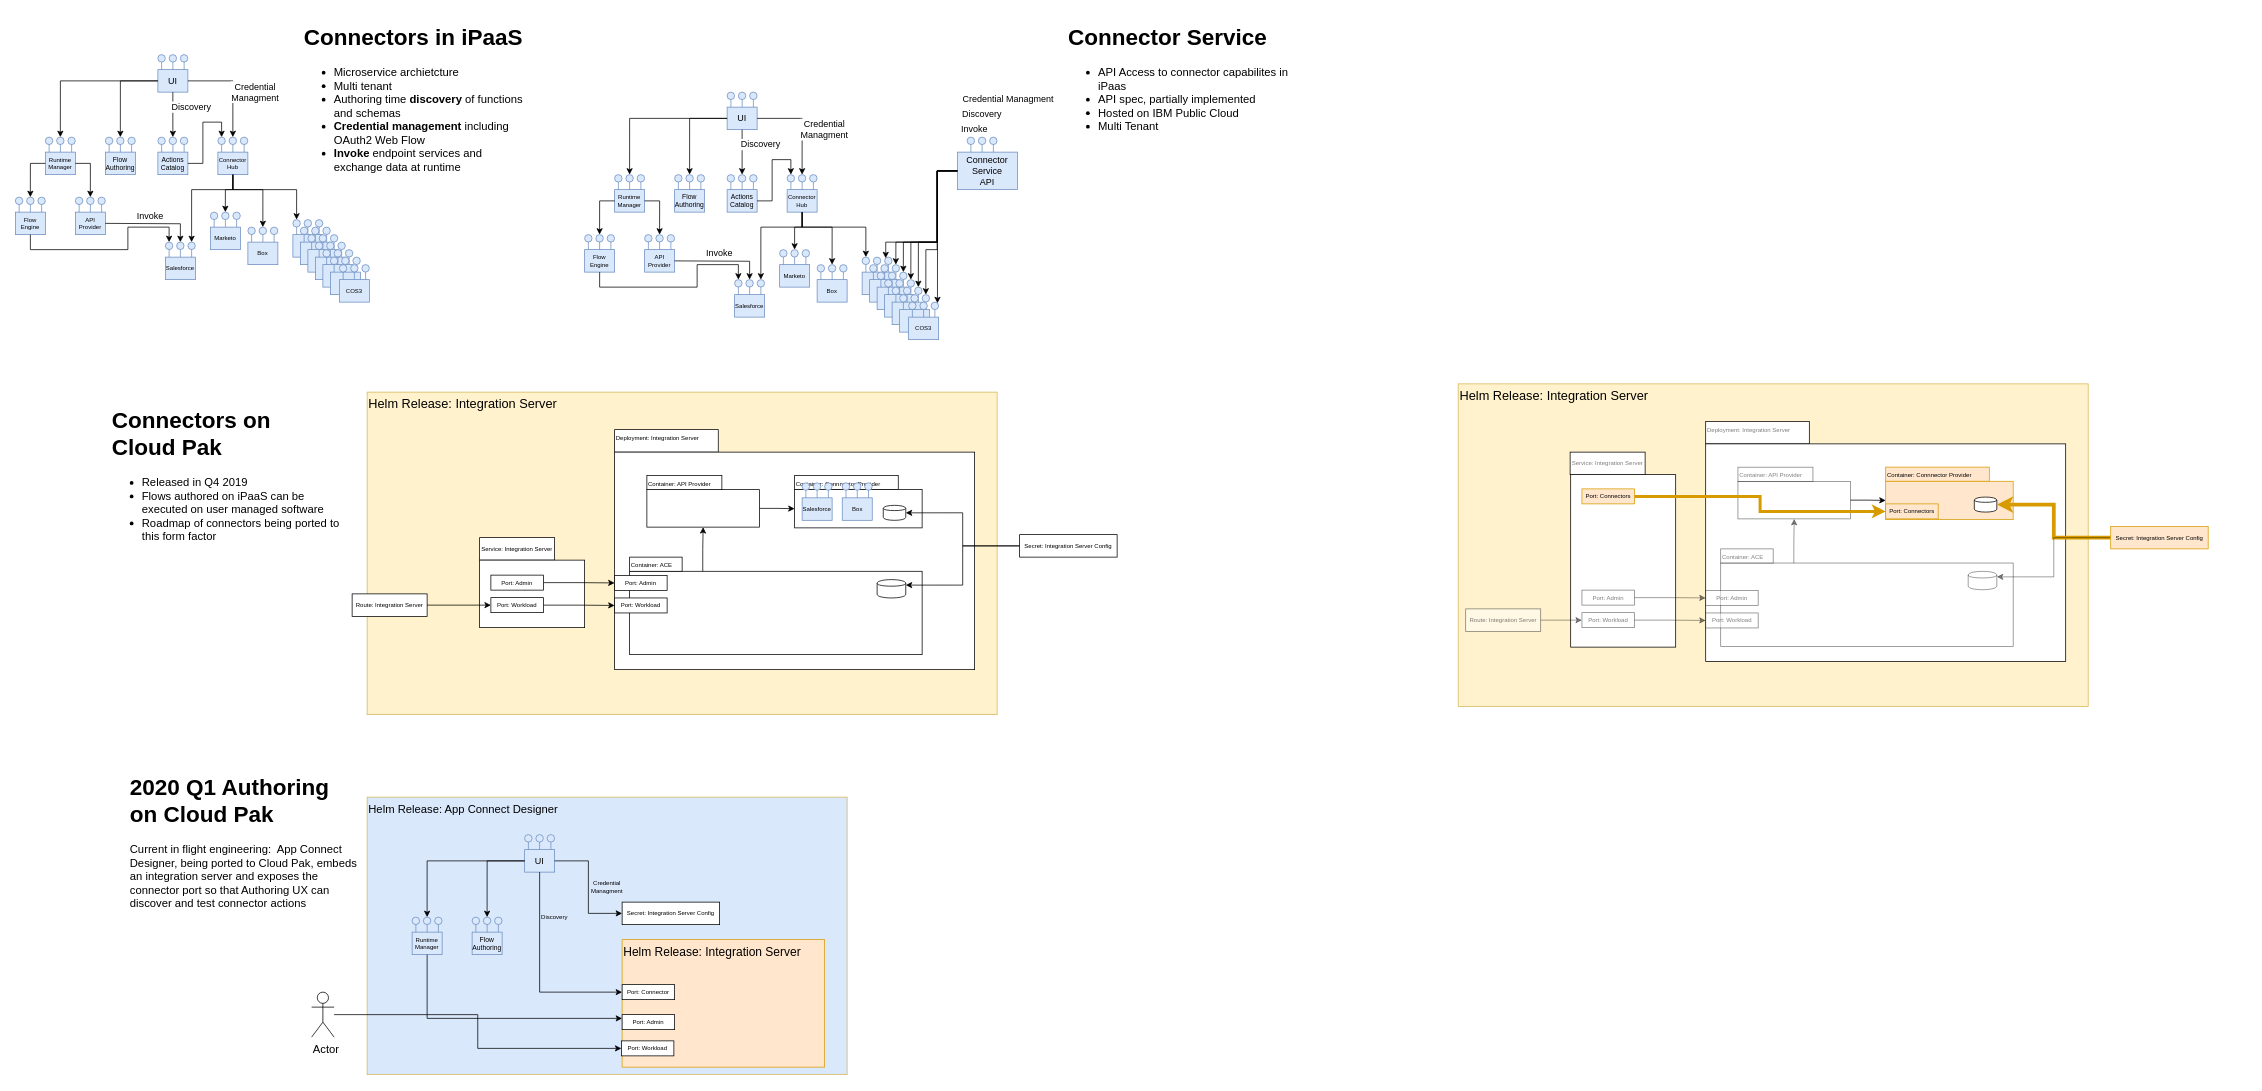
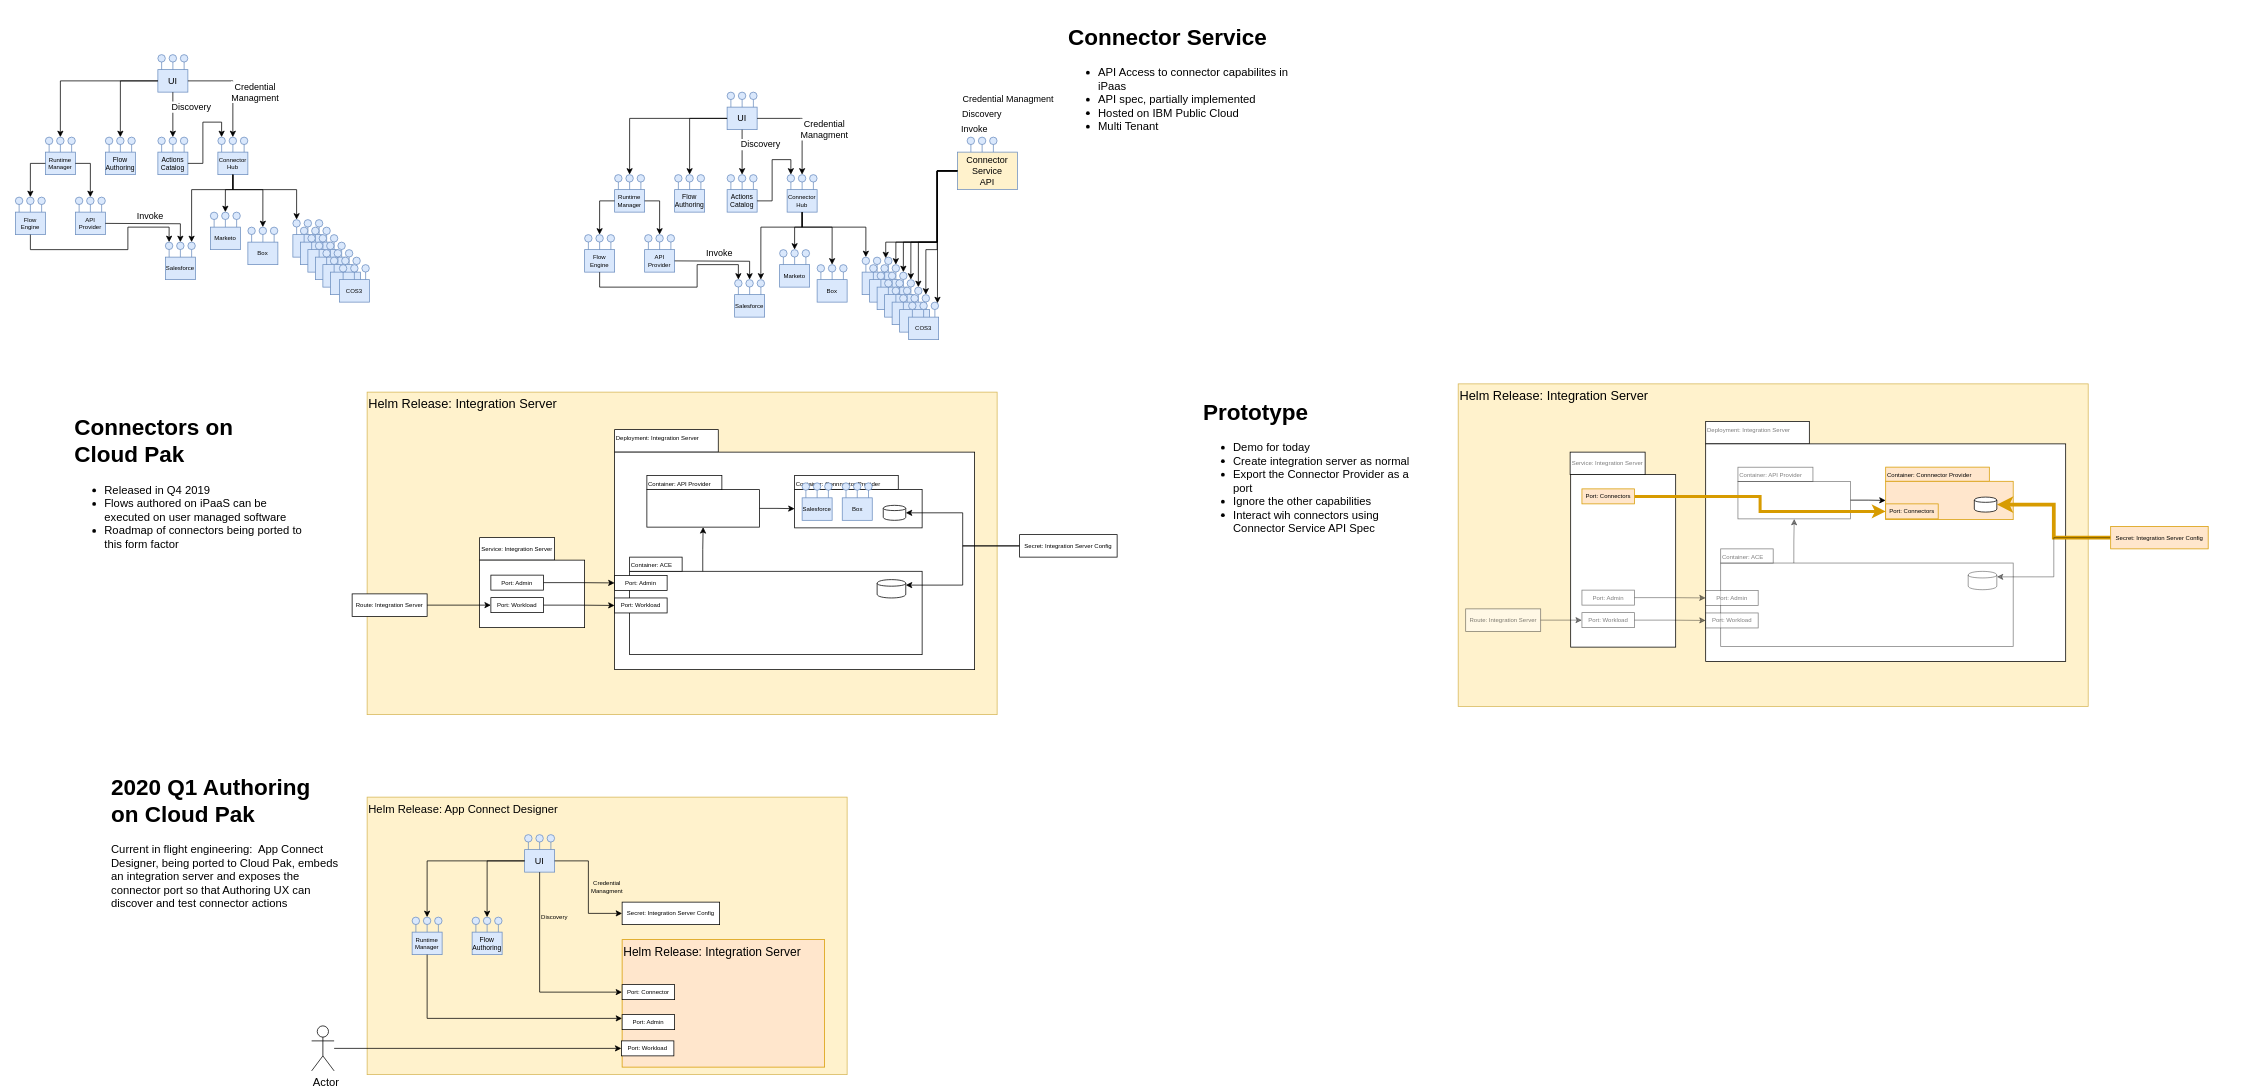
node "Connectors in iPaaS Microservice archietcture Multi tenant Authoring time discovery of functions and schemas Credential management including OAuth2 Web Flow Invoke endpoint services and exchange data at runtime": removed
node "Connector Service API": fillcolor #dae8fc -> #fff2cc
node "Prototype Demo for today Create integration server as normal Export the Connector Provider as a port Ignore the other capabilities Interact wih connectors using Connector Service API Spec": added
node "Connectors on Cloud Pak Released in Q4 2019 Flows authored on iPaaS can be executed on user managed software Roadmap of connectors being ported to this form factor": moved (225, 490) -> (188, 497)
node "2020 Q1 Authoring on Cloud PakCurrent in flight engineering: App Connect Designer, being ported to Cloud Pak, embeds an integration server and exposes the connector port so that Authoring UX can discover and test connector actions": moved (243, 856) -> (224, 856)
node "Helm Release: App Connect Designer": fillcolor #dae8fc -> #fff2cc
node "Actor": moved (323, 1014) -> (323, 1048)
